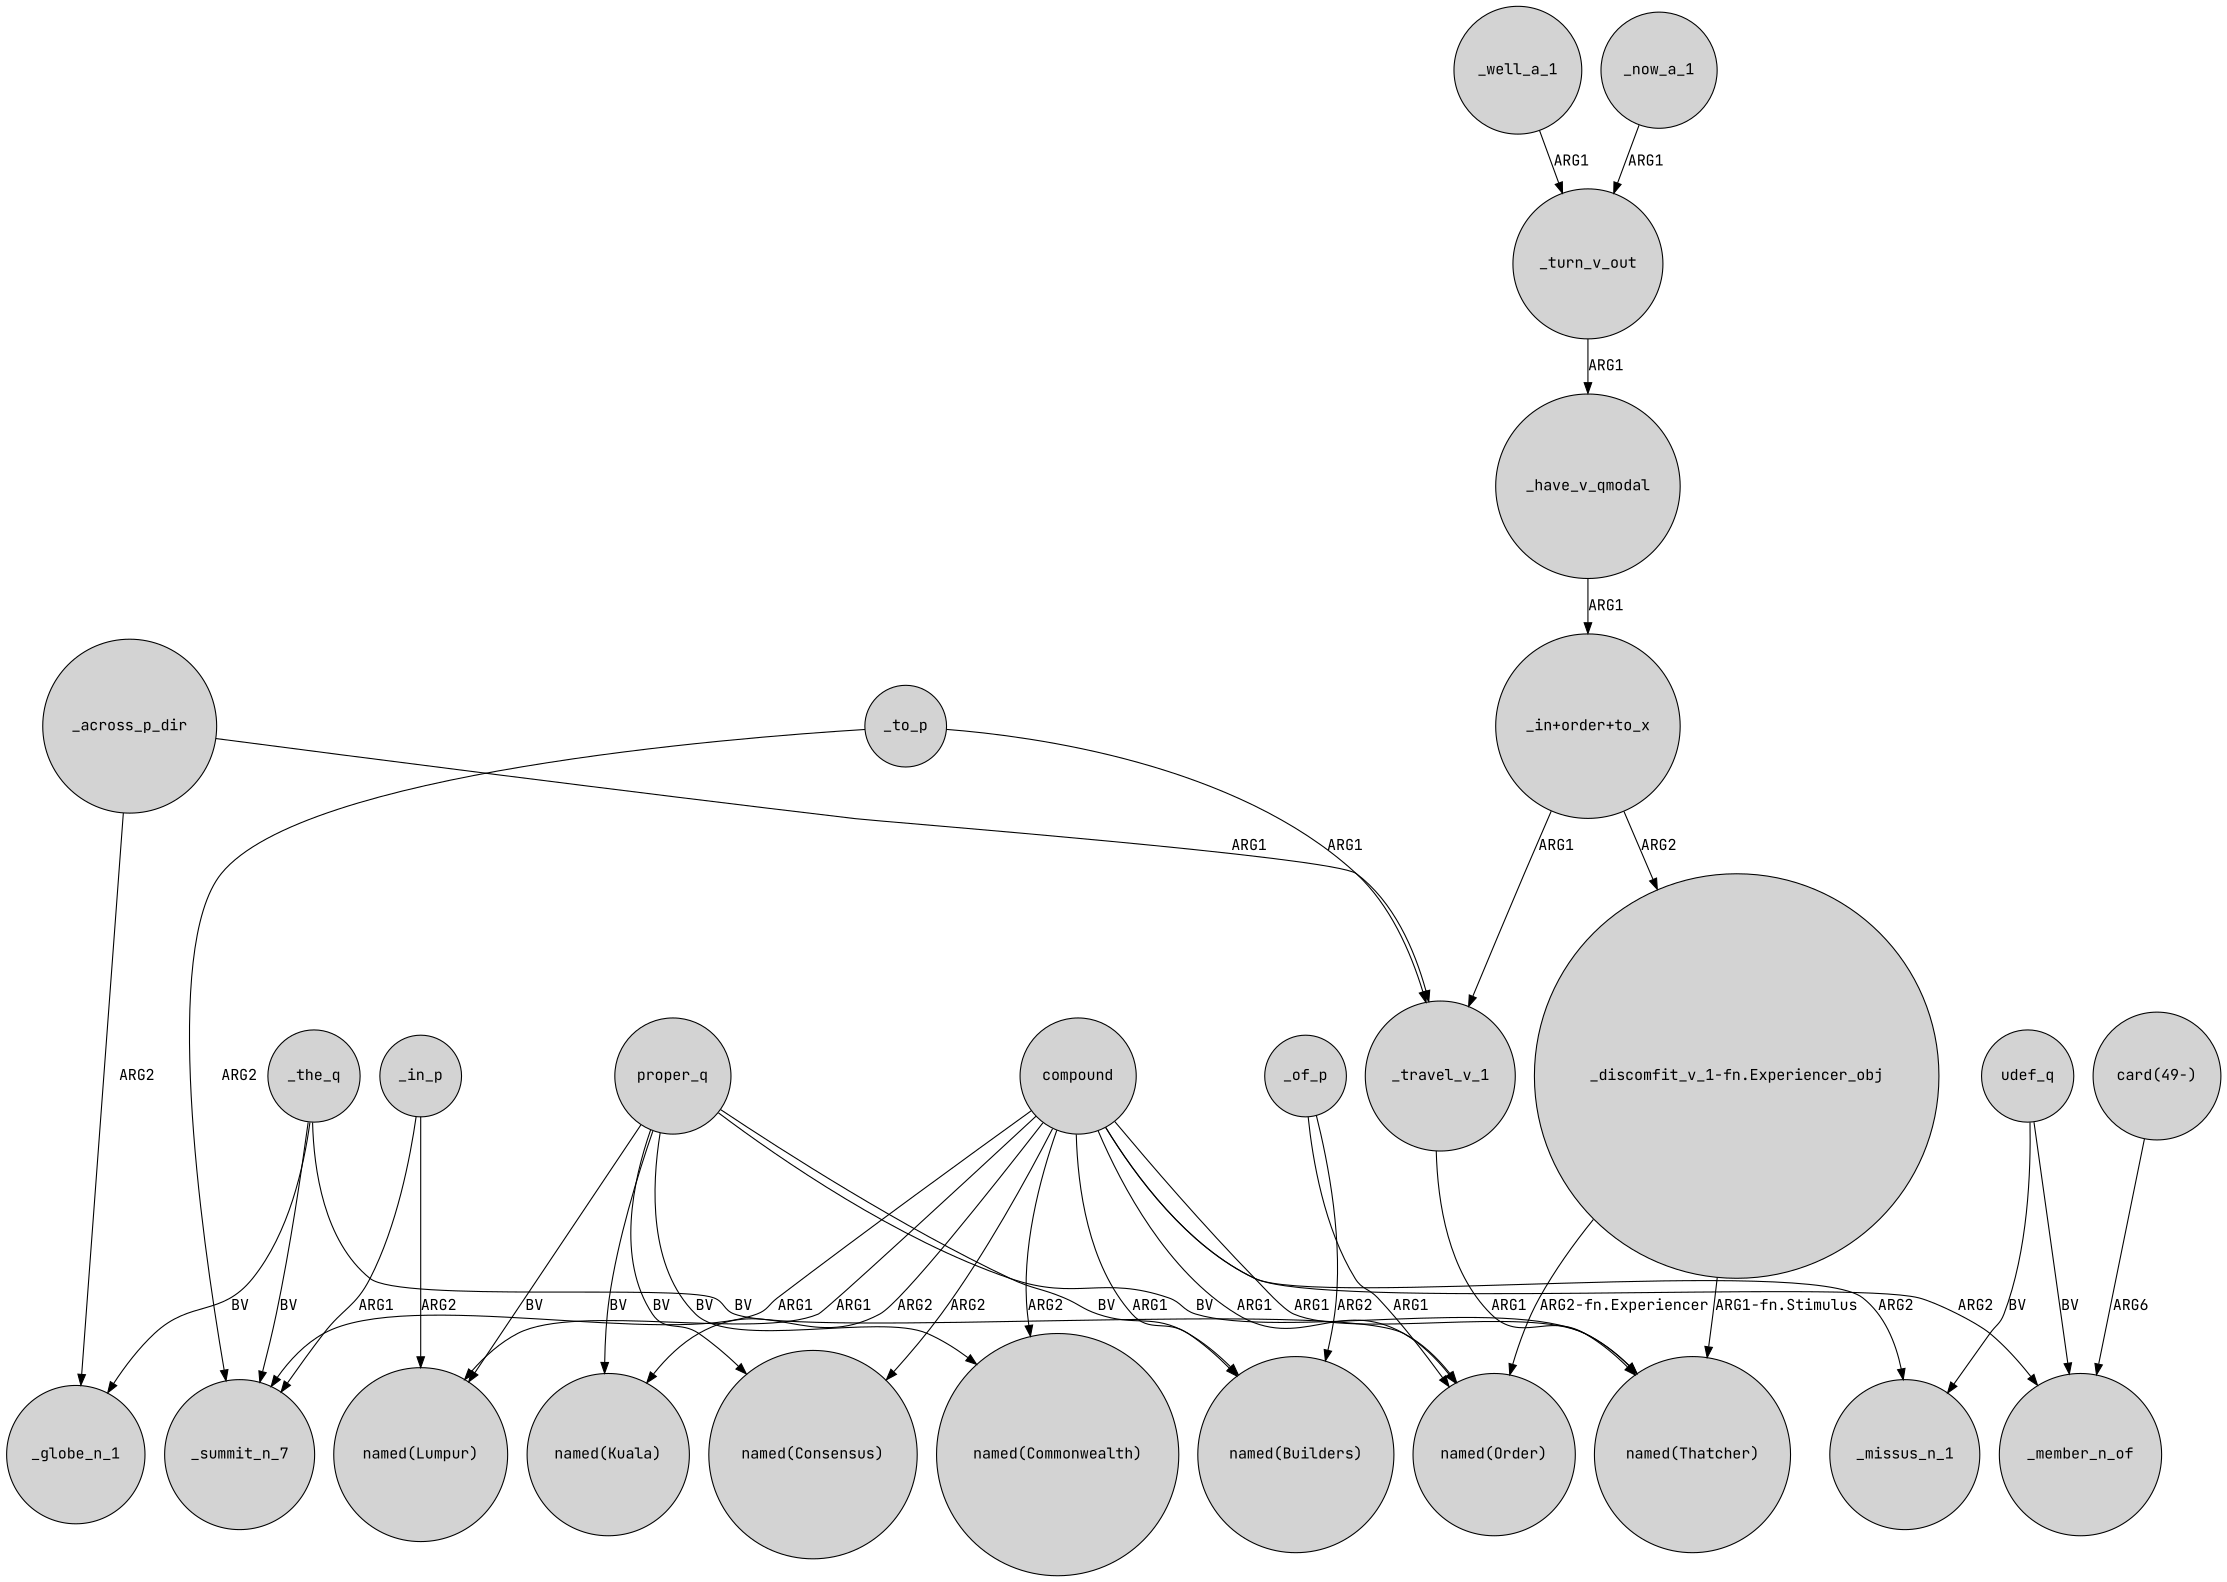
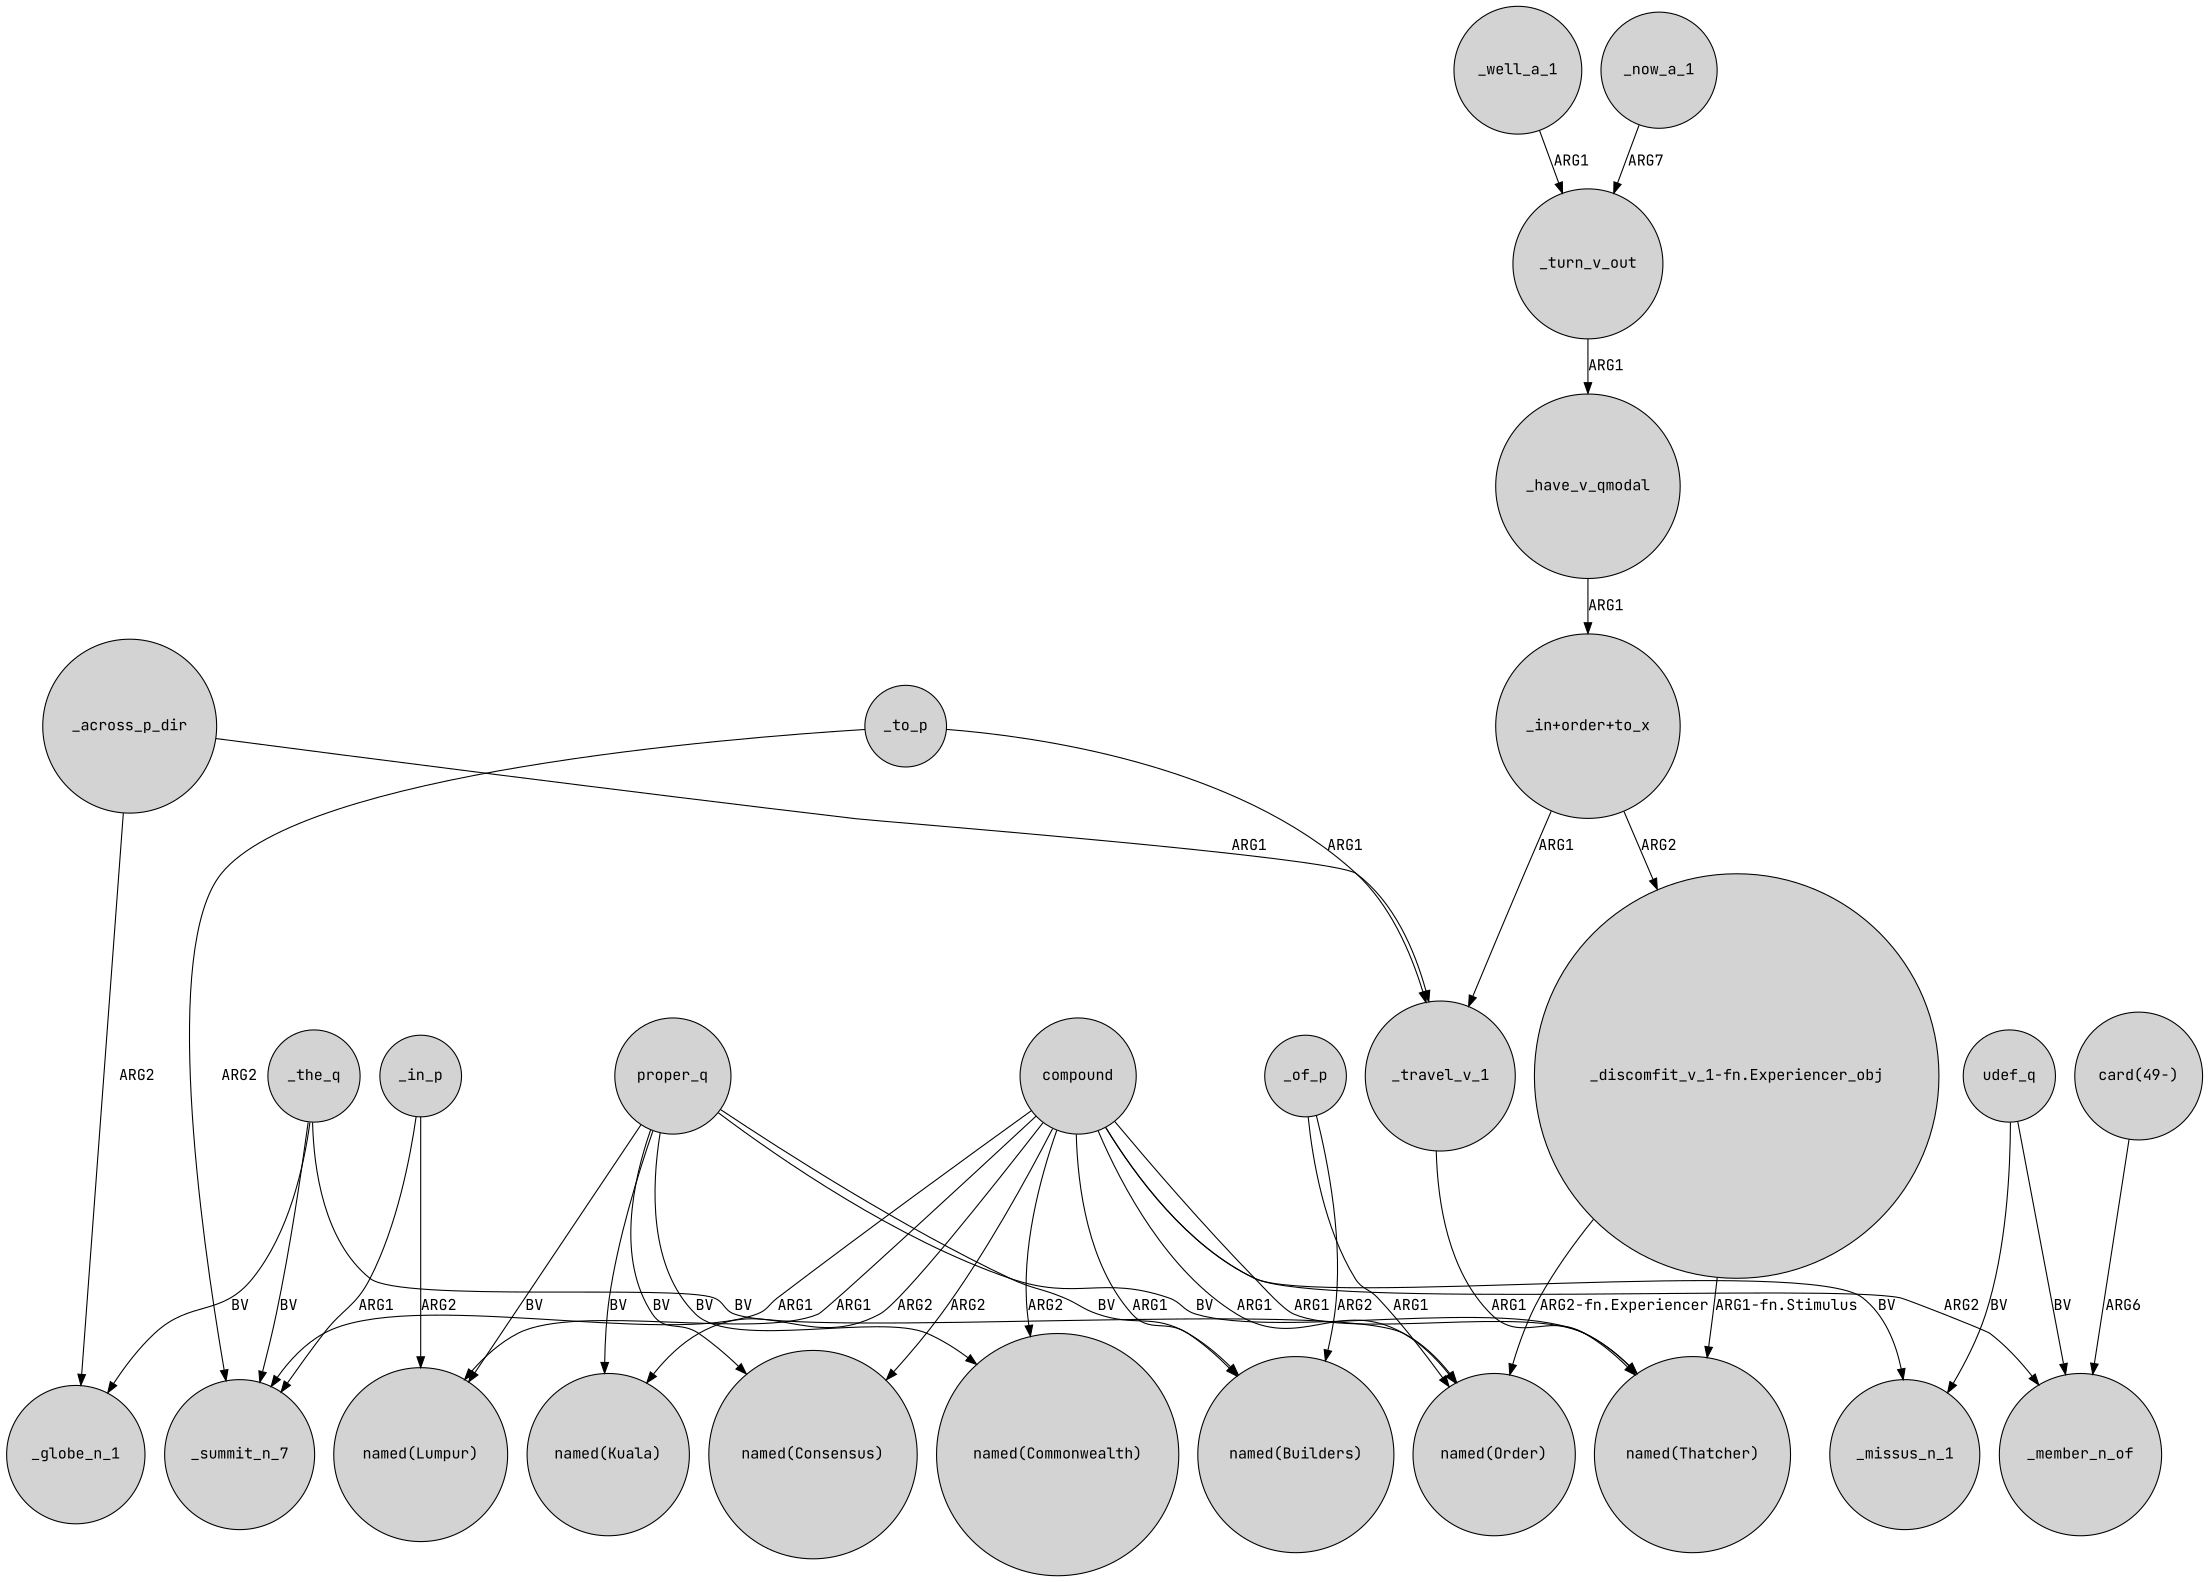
edge "_now_a_1" -> "_turn_v_out": label "ARG1" -> "ARG7"
edge "compound" -> "_missus_n_1": label "ARG2" -> "BV"
